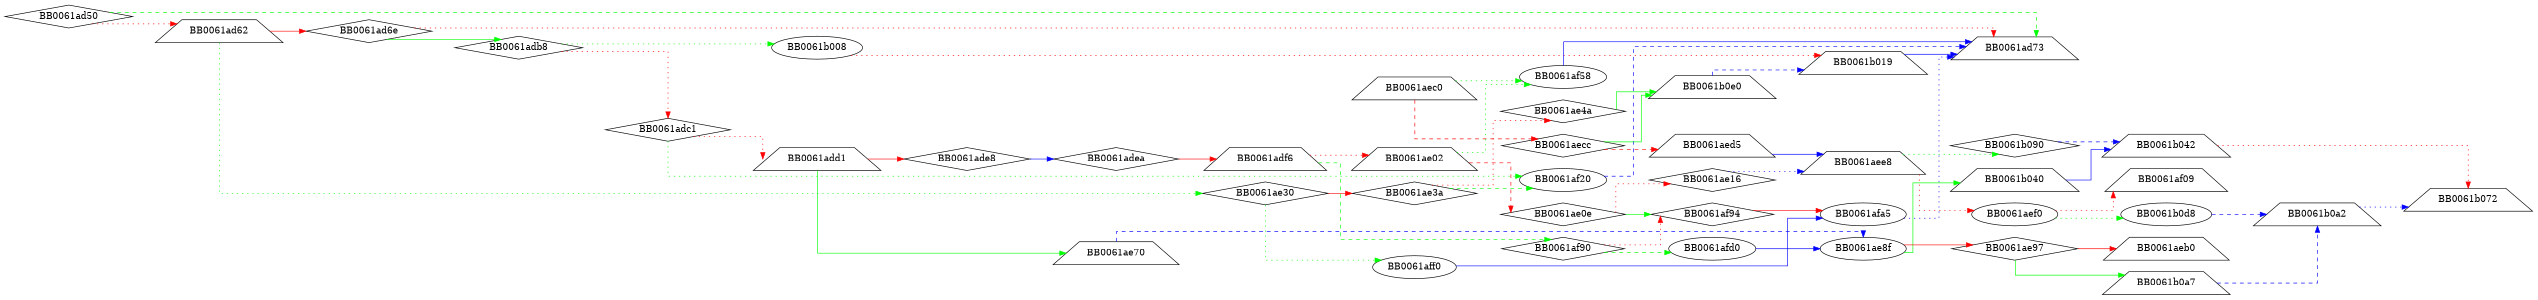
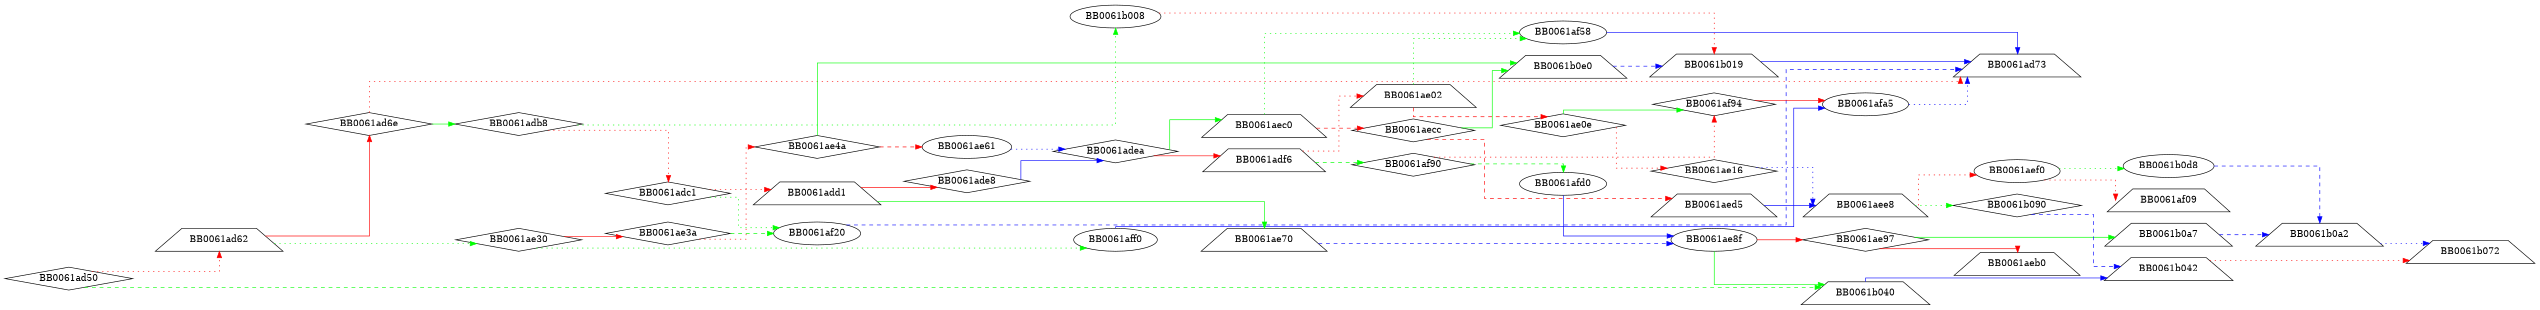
edge "BB0061ad50" -> "BB0061ad73": now "BB0061ad50" -> "BB0061b040"
edge "BB0061adea" -> "BB0061aec0": added
node "BB0061ae61": added
